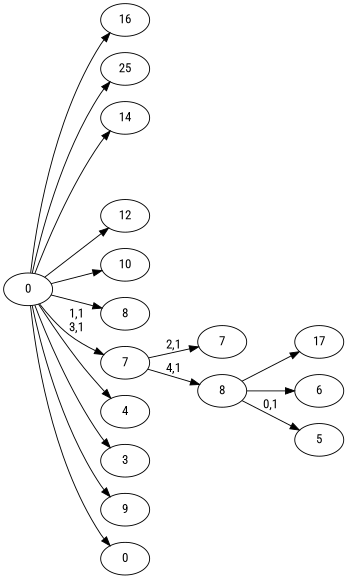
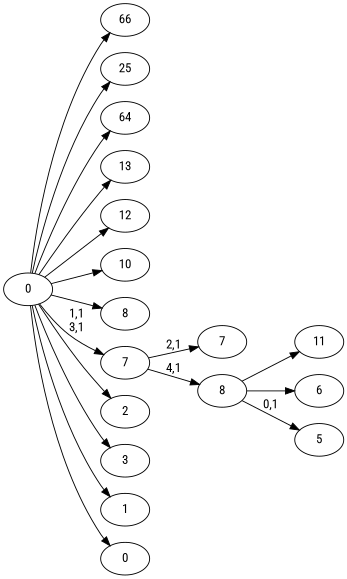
node "16": label "16" -> "66"
node "14": label "14" -> "64"
node "13": added
node "17": label "17" -> "11"
node "4": label "4" -> "2"
node "9": label "9" -> "1"
